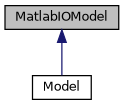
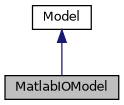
edge "Model" -> "MatlabIOModel": reversed
